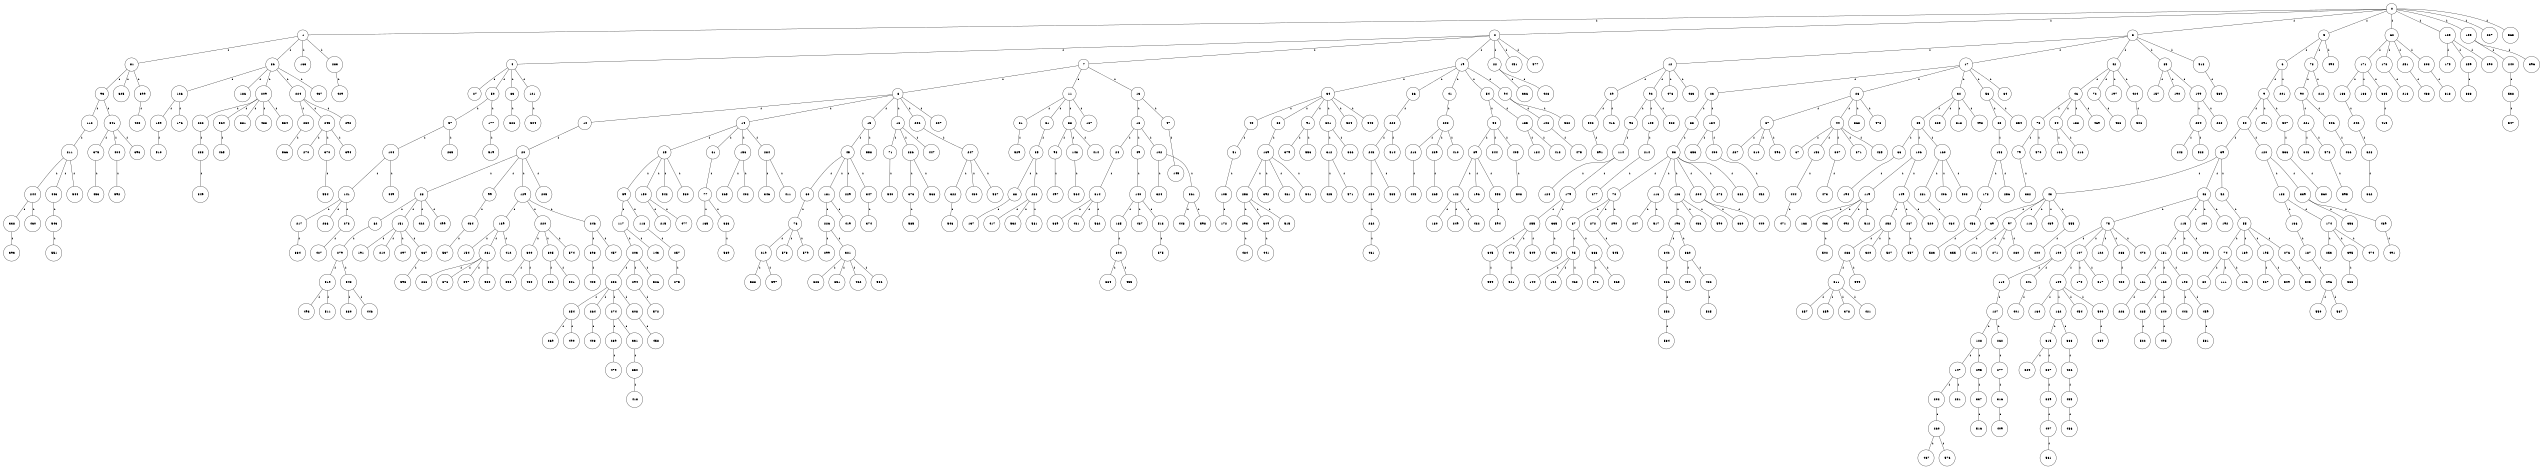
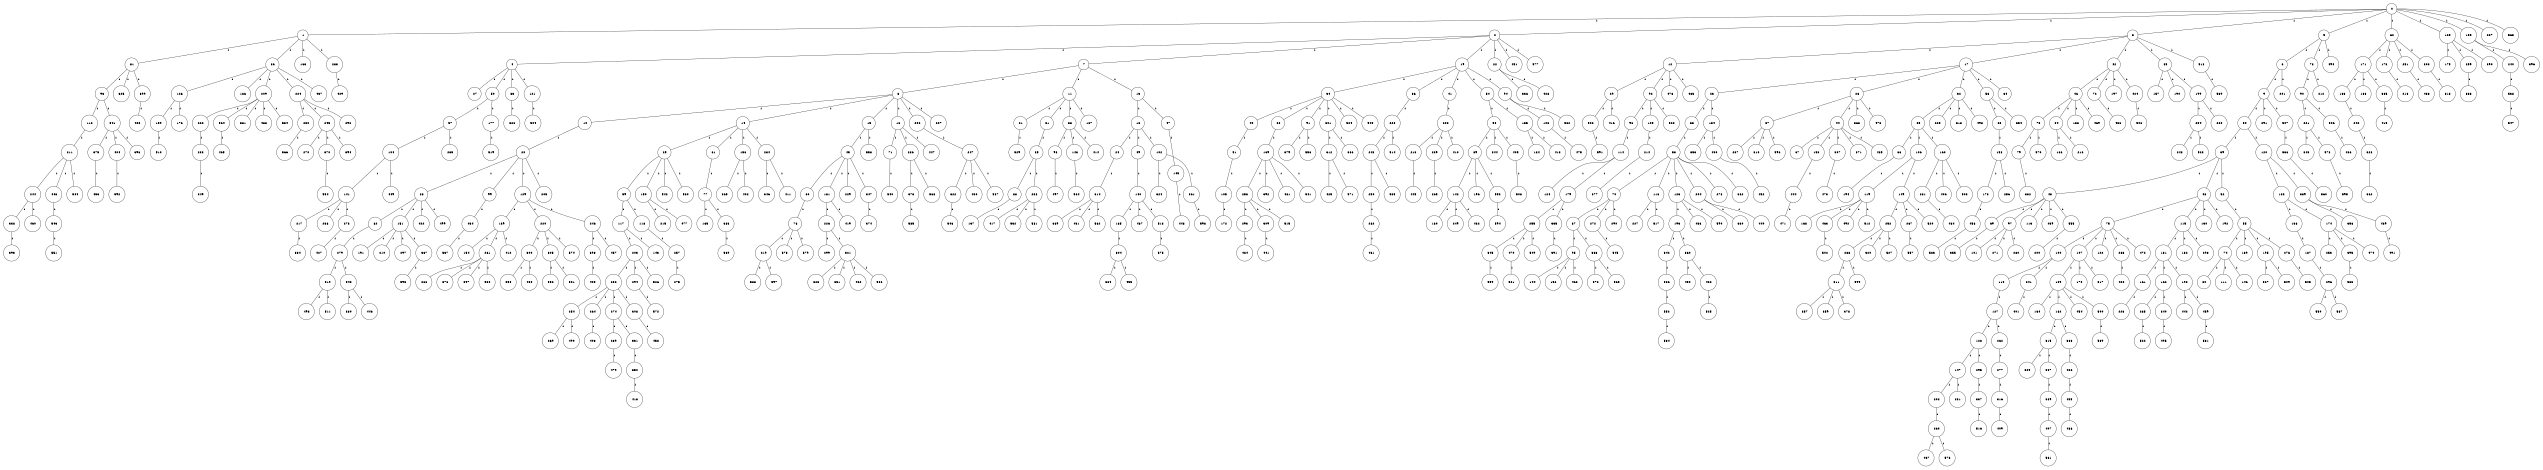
edge "361" -- "448": now "145" -- "448"
node "421": removed
